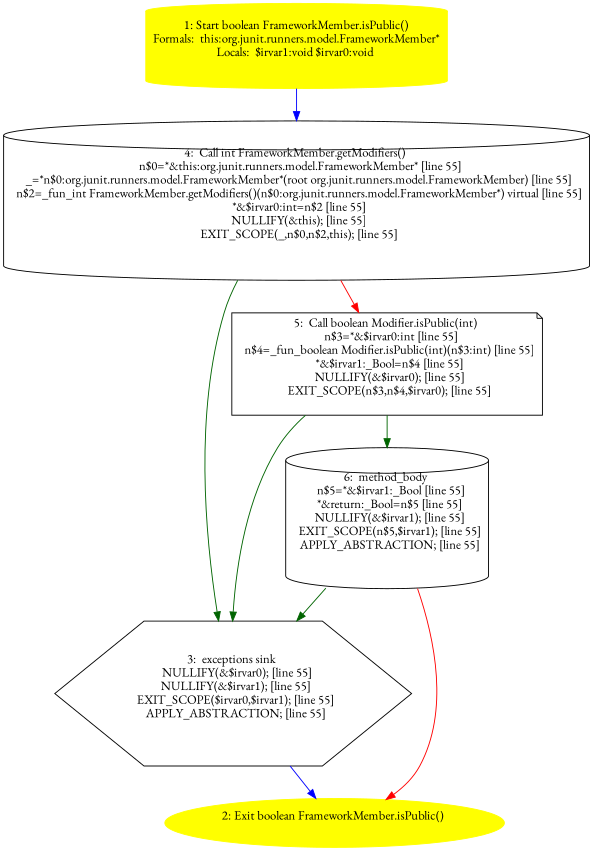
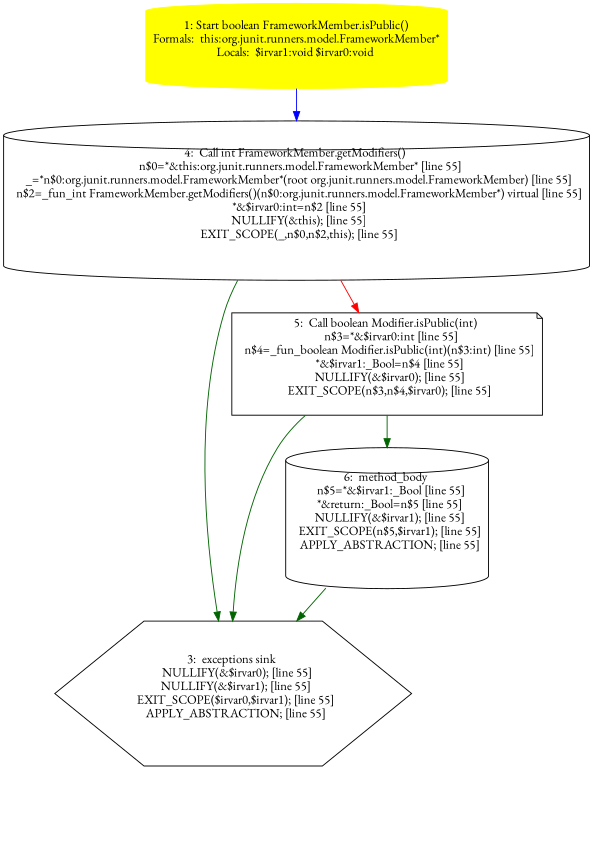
node "2: Exit boolean FrameworkMember.isPublic()": removed
